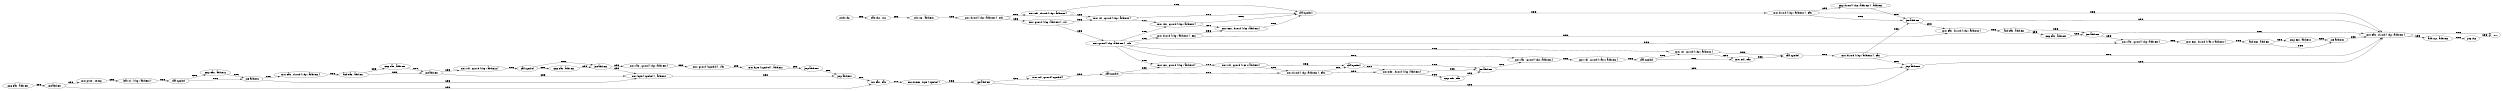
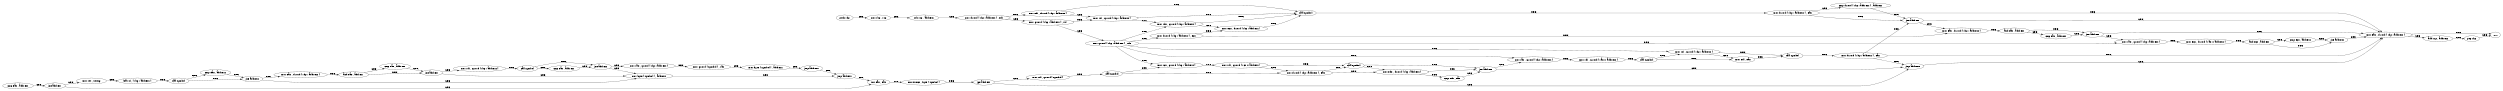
node "eax rbp , rsp": label "eax rbp , rsp" -> "mov rbp , rsp"
node "mov push , string": label "mov push , string" -> "mov rdi , string"
